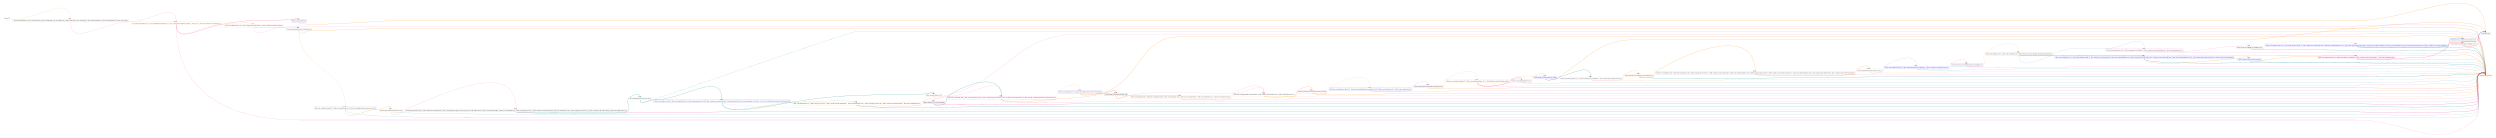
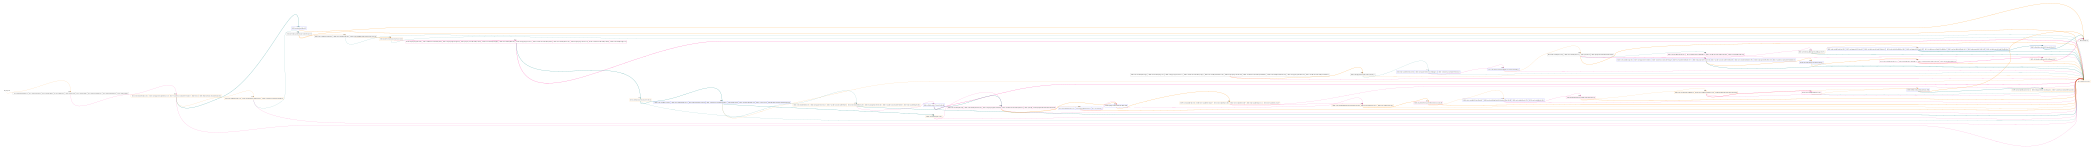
edge "16525: read-variable['window',v4,-]" -> "16530: constant[undefined,v1]": color deeppink -> teal
node "16602: call-document.createRange [v42,'createRange',v40]": removed
